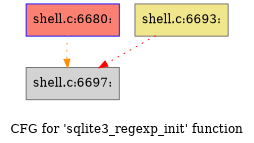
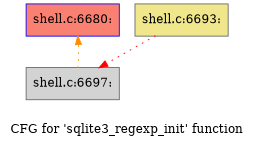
edge "shell.c:6680:" -> "shell.c:6697:": reversed
